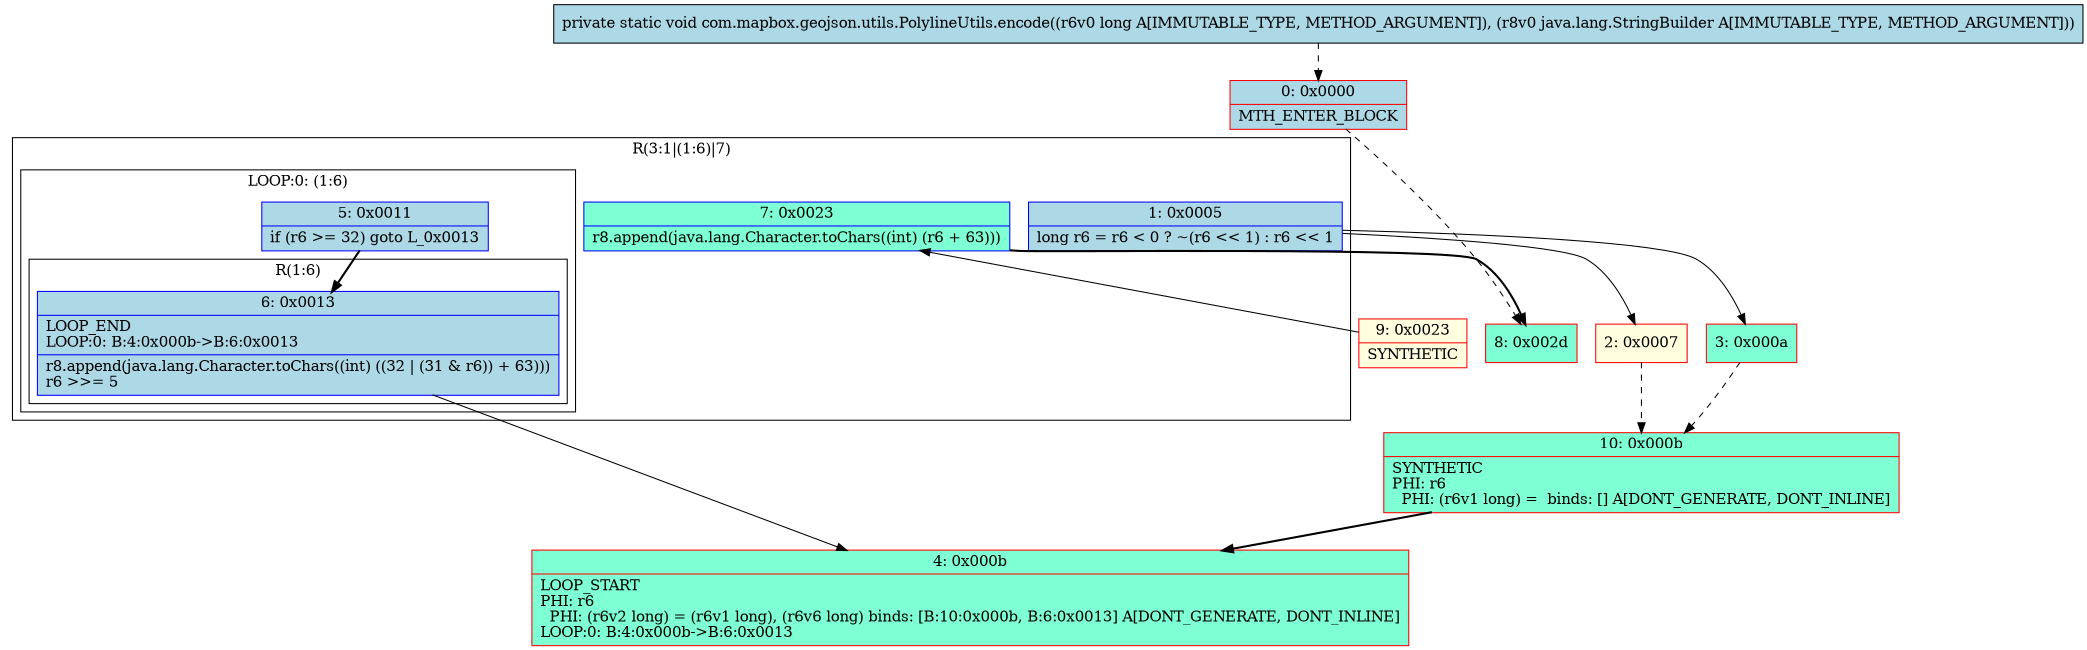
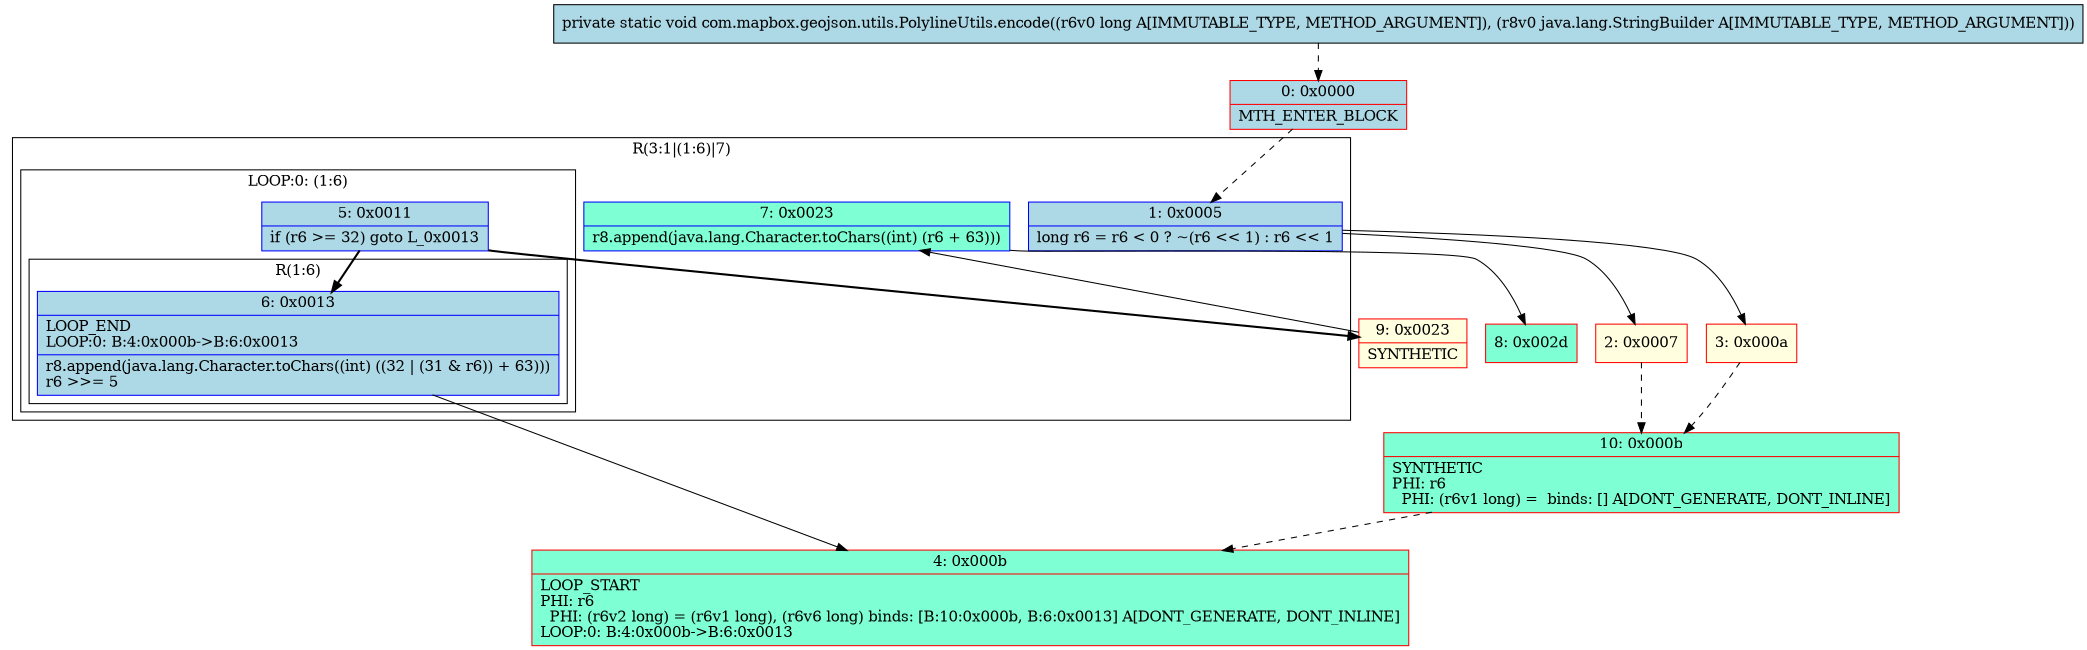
edge "0: 0x0000" -> "8: 0x002d": now "0: 0x0000" -> "1: 0x0005"
edge "7: 0x0023" -> "8: 0x002d": style bold -> solid
edge "5: 0x0011" -> "9: 0x0023": added
node "3: 0x000a": fillcolor aquamarine -> lightyellow
edge "10: 0x000b" -> "4: 0x000b": style bold -> dashed
